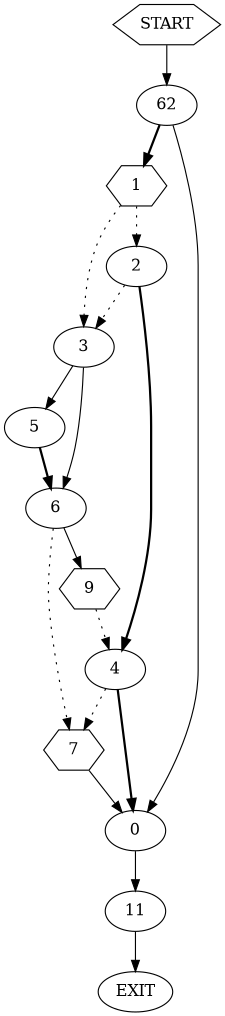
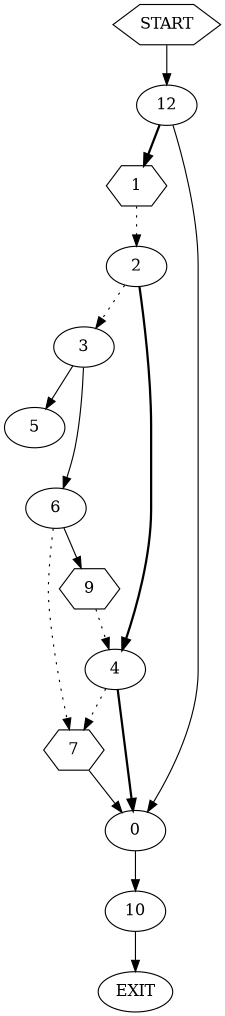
node "62": label "62" -> "12"
edge "1" -> "3": removed
edge "5" -> "6": removed
node "11": label "11" -> "10"
